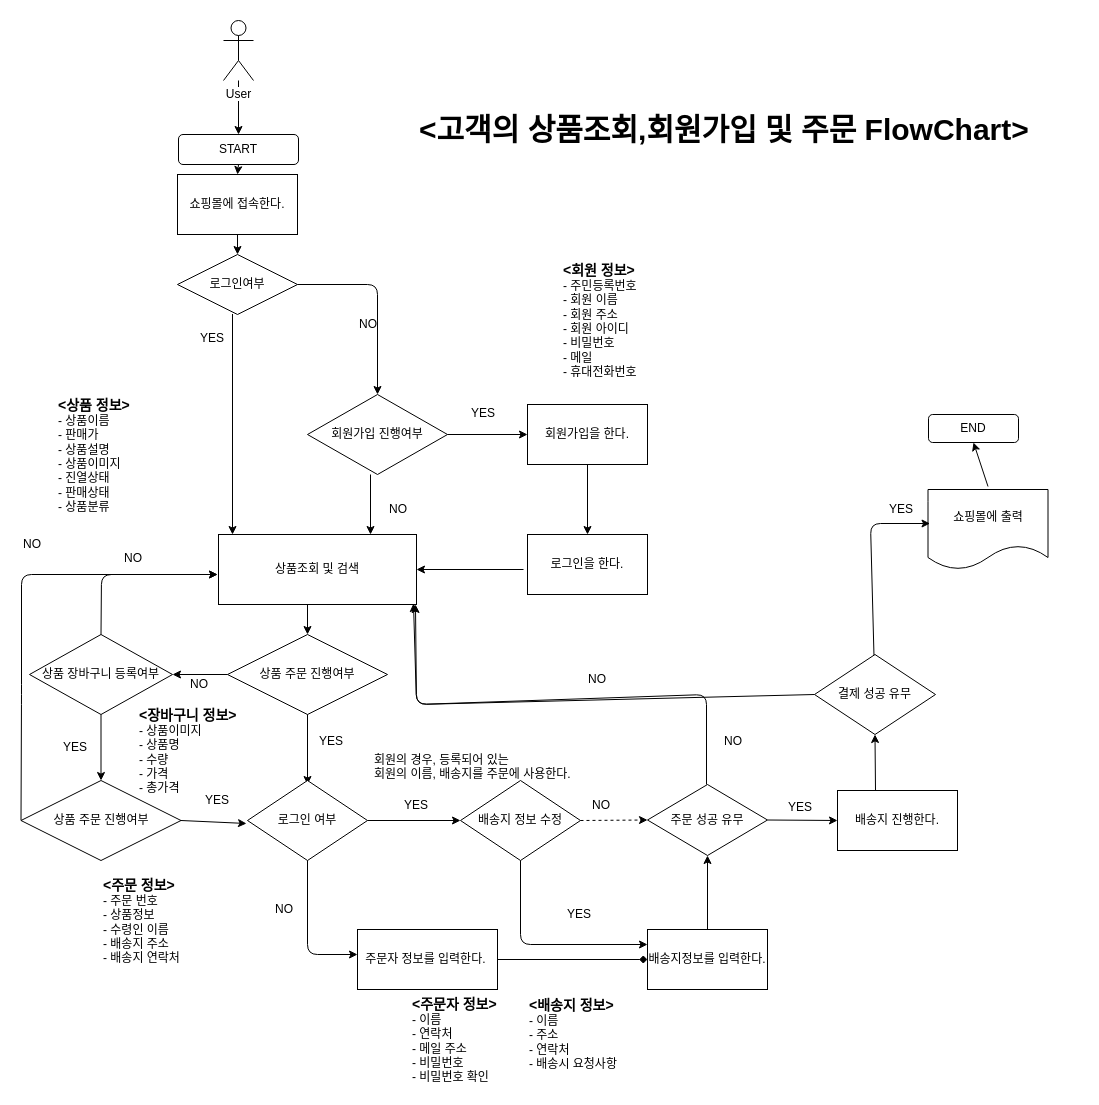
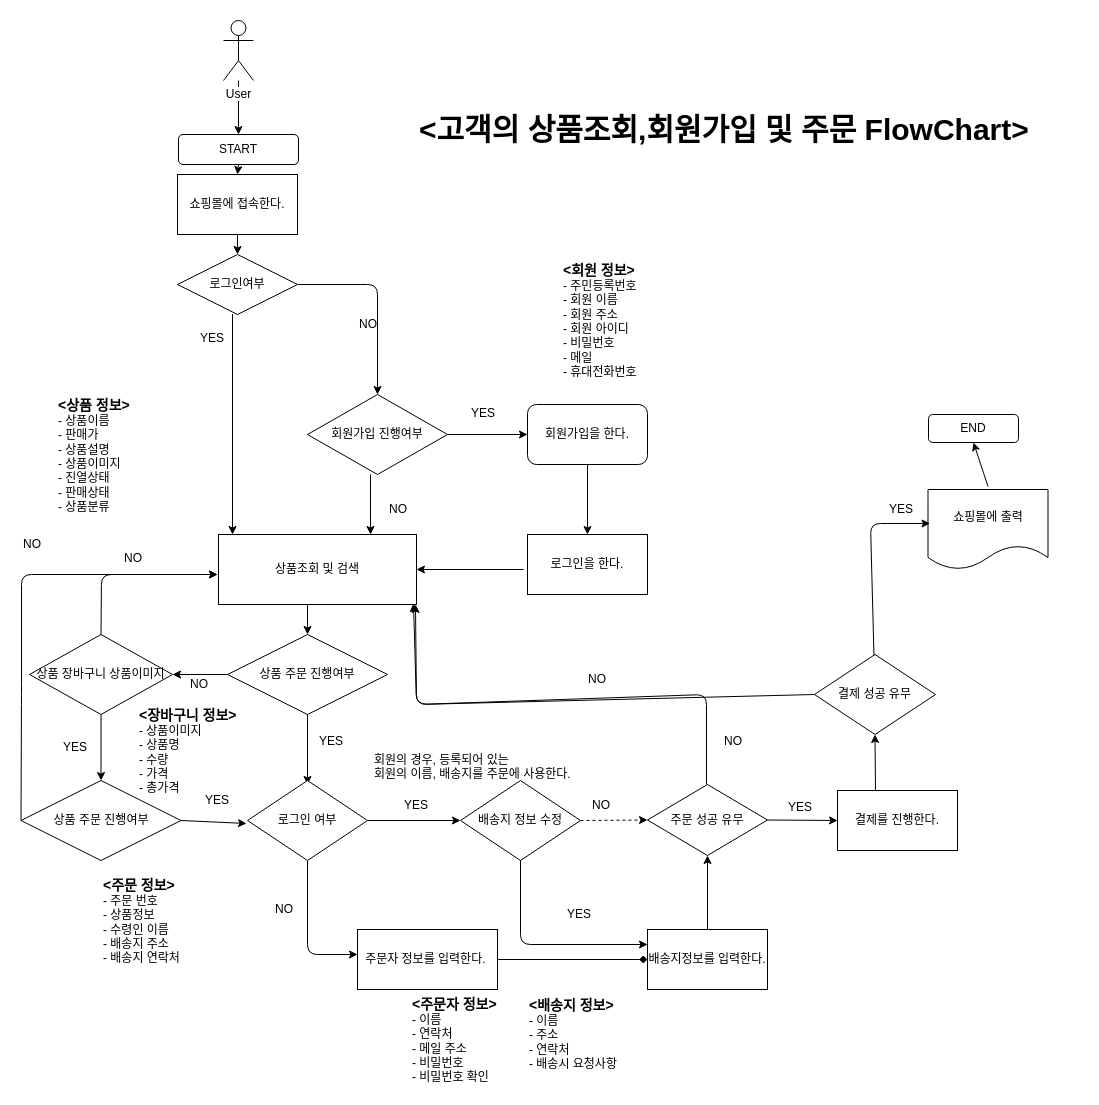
node "회원가입을 한다.": shape rectangle -> rounded rectangle
node "상품 장바구니 등록여부": label "상품 장바구니 등록여부" -> "상품 장바구니 상품이미지"
node "배송지 진행한다.": label "배송지 진행한다." -> "결제를 진행한다."
